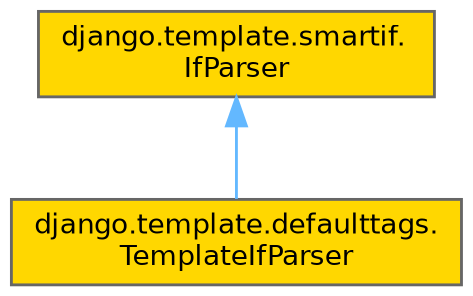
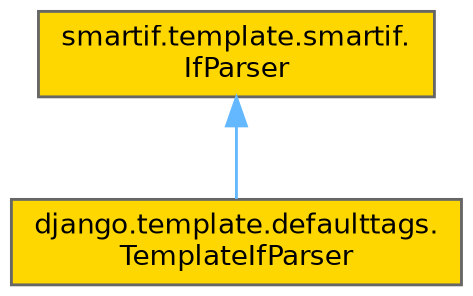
node "django.template.smartif. IfParser": label "django.template.smartif. IfParser" -> "smartif.template.smartif. IfParser"
